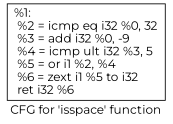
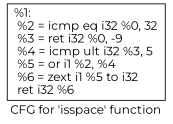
node "%1:": text "%3 = add i32 %0, -9" -> "%3 = ret i32 %0, -9"
